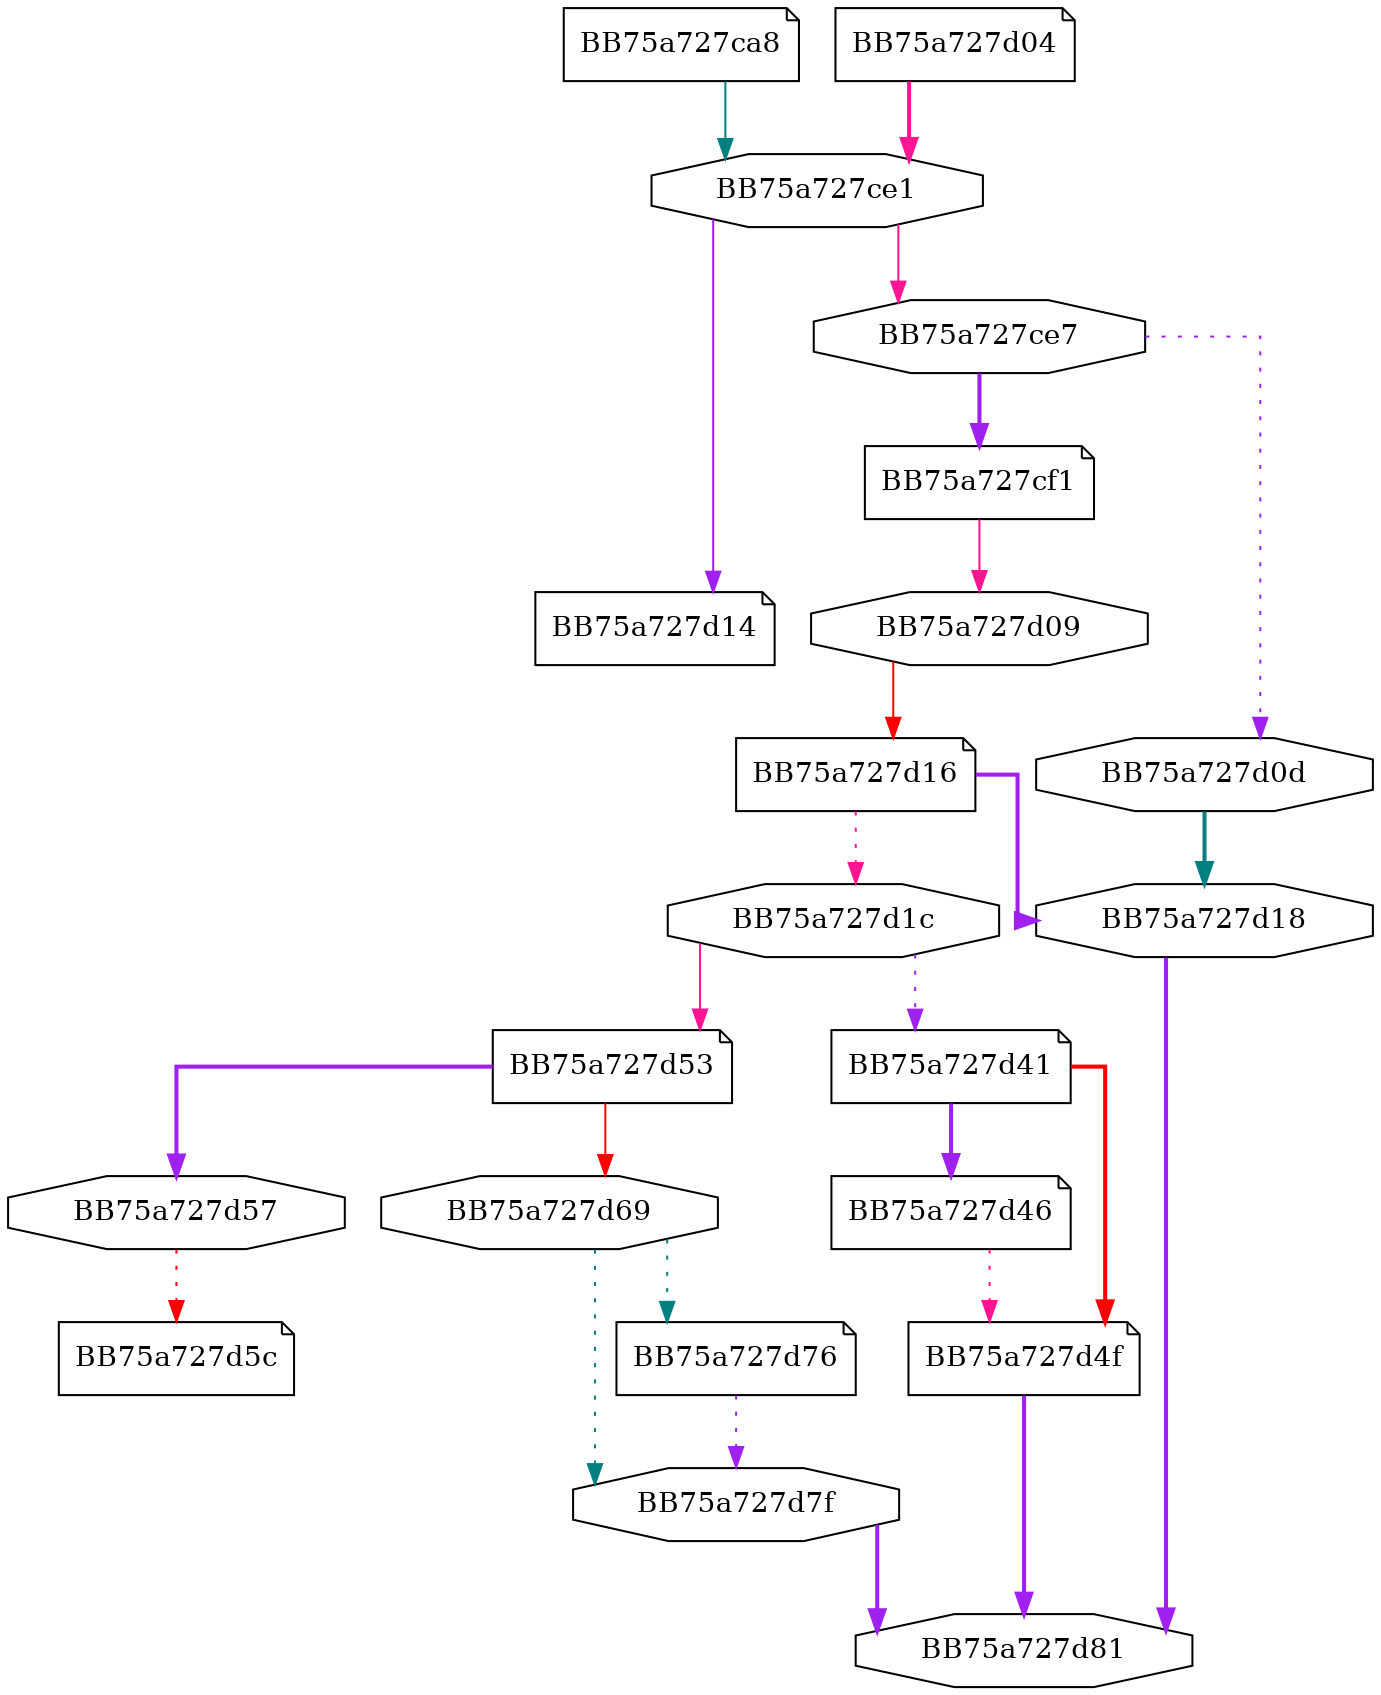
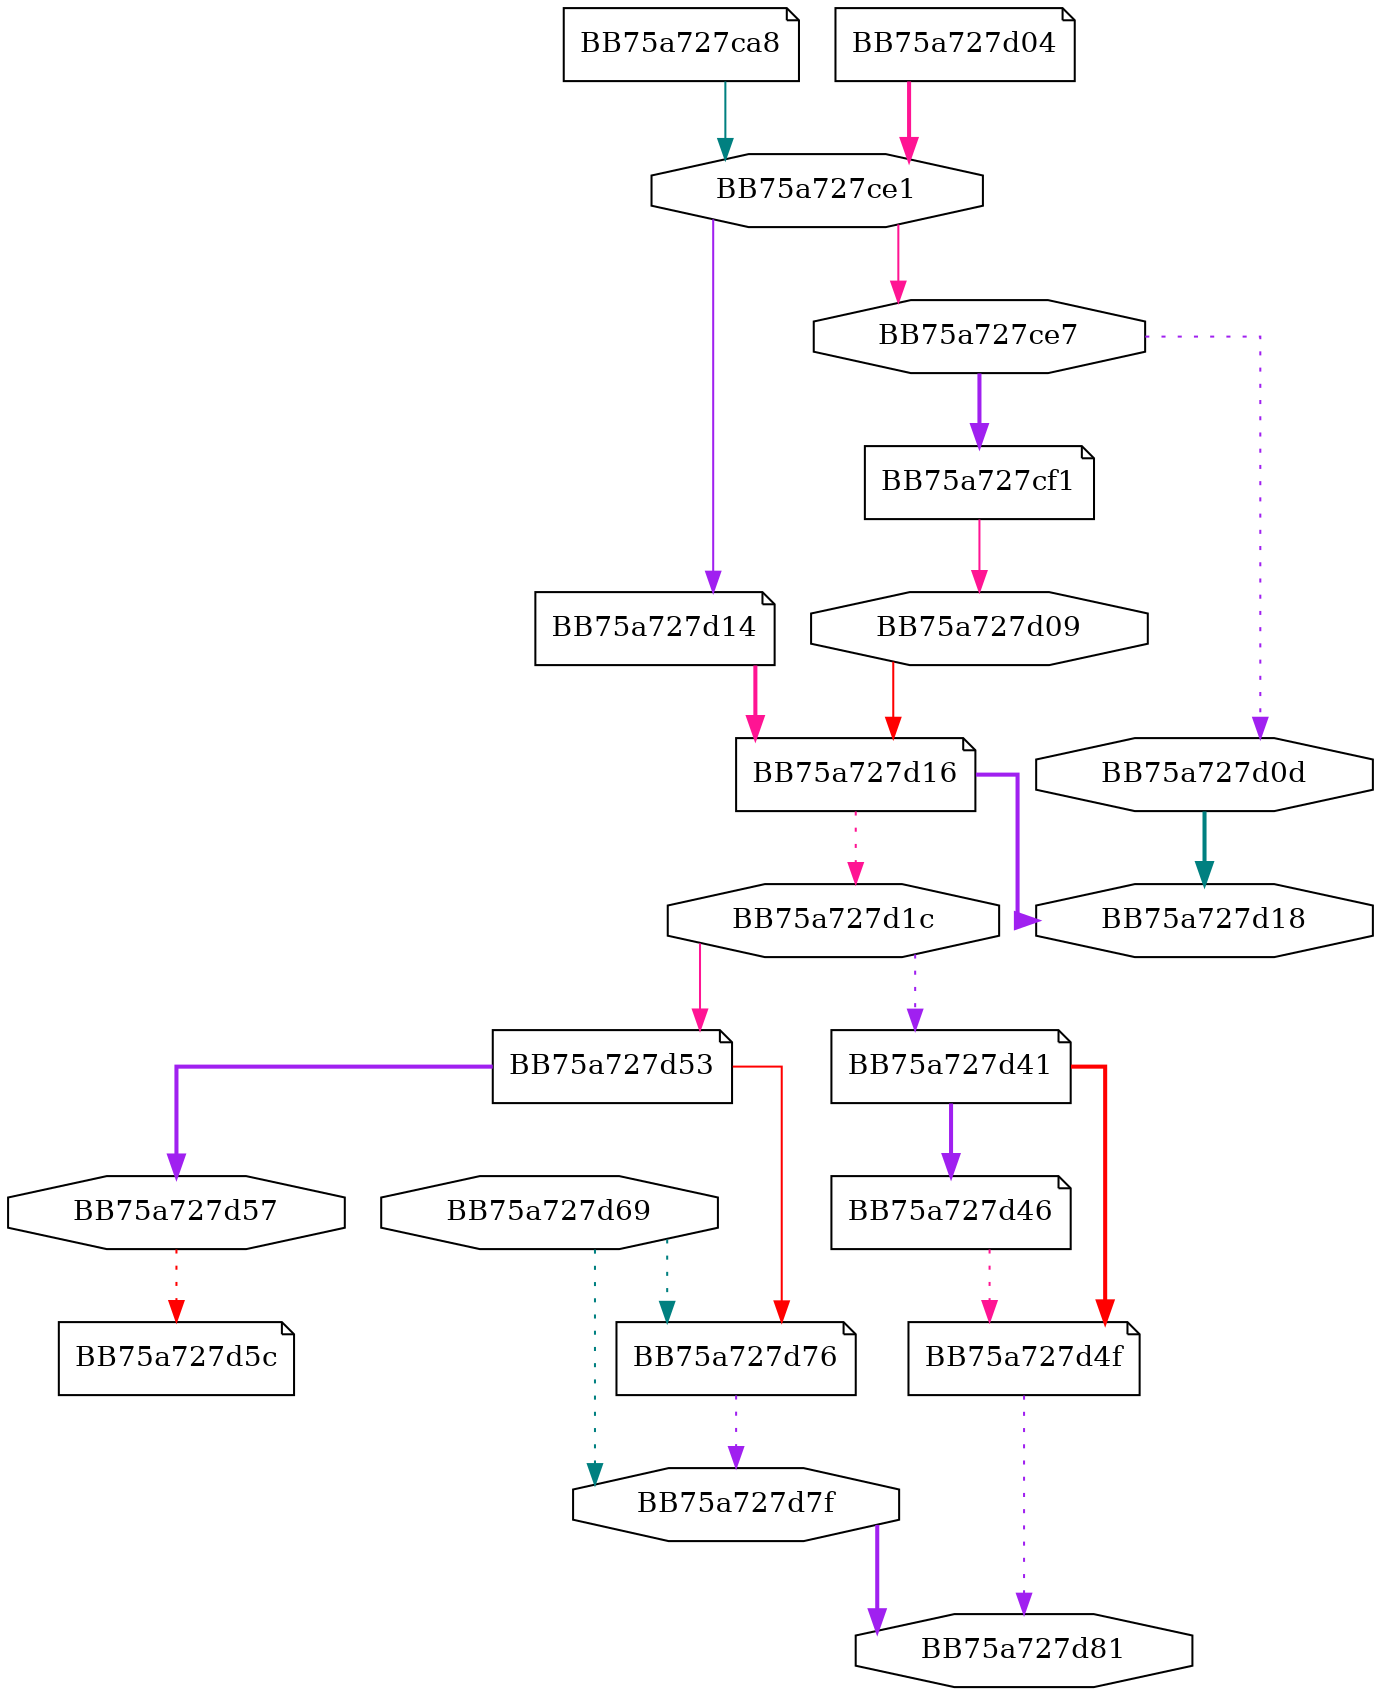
edge "BB75a727d14" -> "BB75a727d16": added
edge "BB75a727d53" -> "BB75a727d69": now "BB75a727d53" -> "BB75a727d76"
edge "BB75a727d18" -> "BB75a727d81": removed
edge "BB75a727d4f" -> "BB75a727d81": style bold -> dotted
